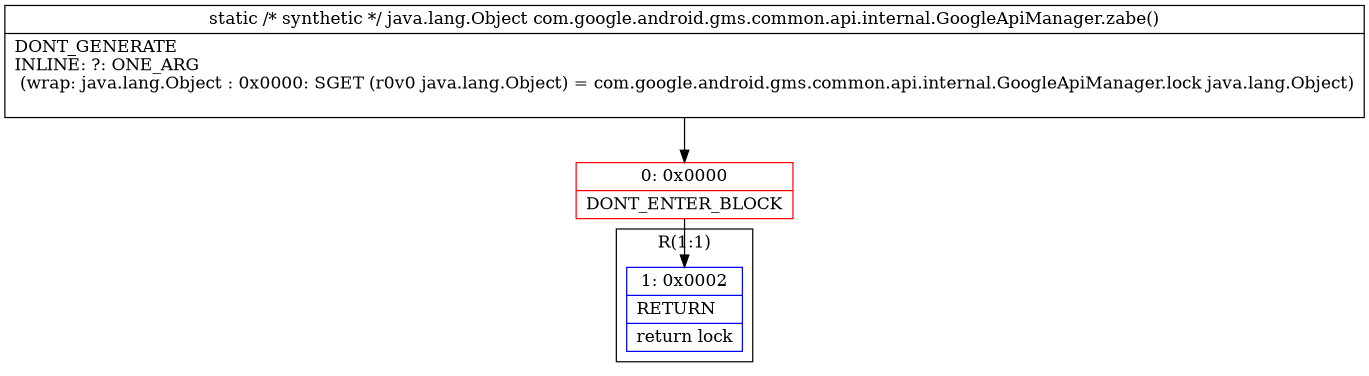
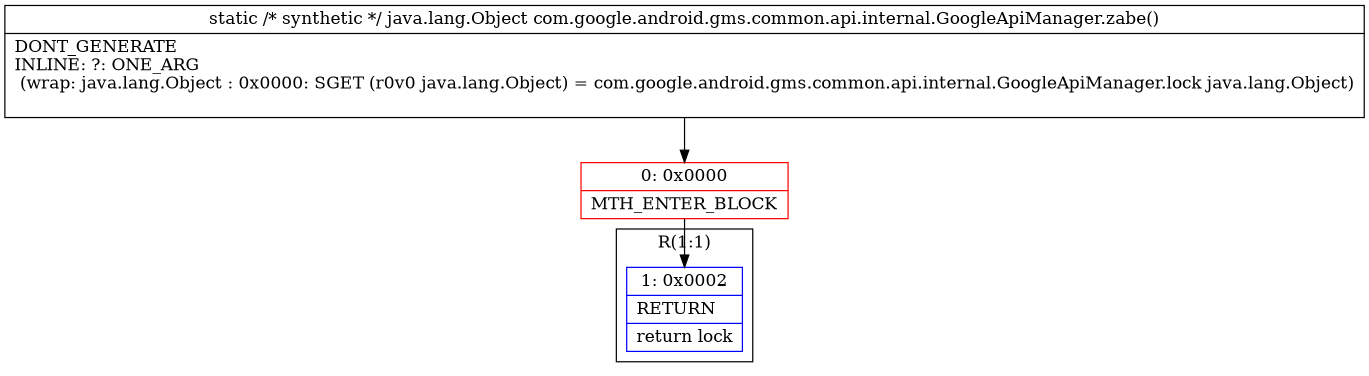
node "0: 0x0000": text "DONT_ENTER_BLOCK" -> "MTH_ENTER_BLOCK"
